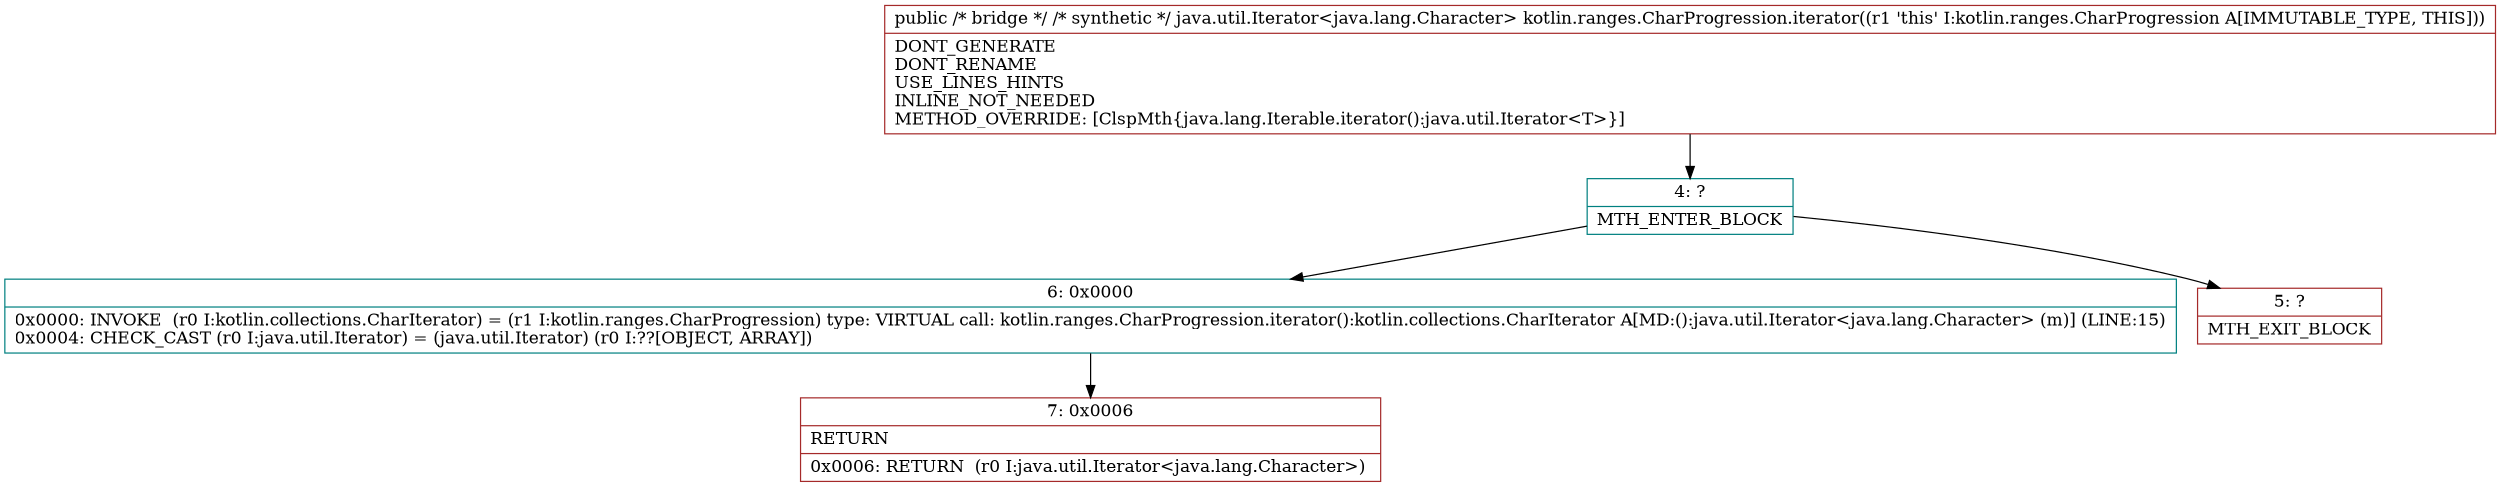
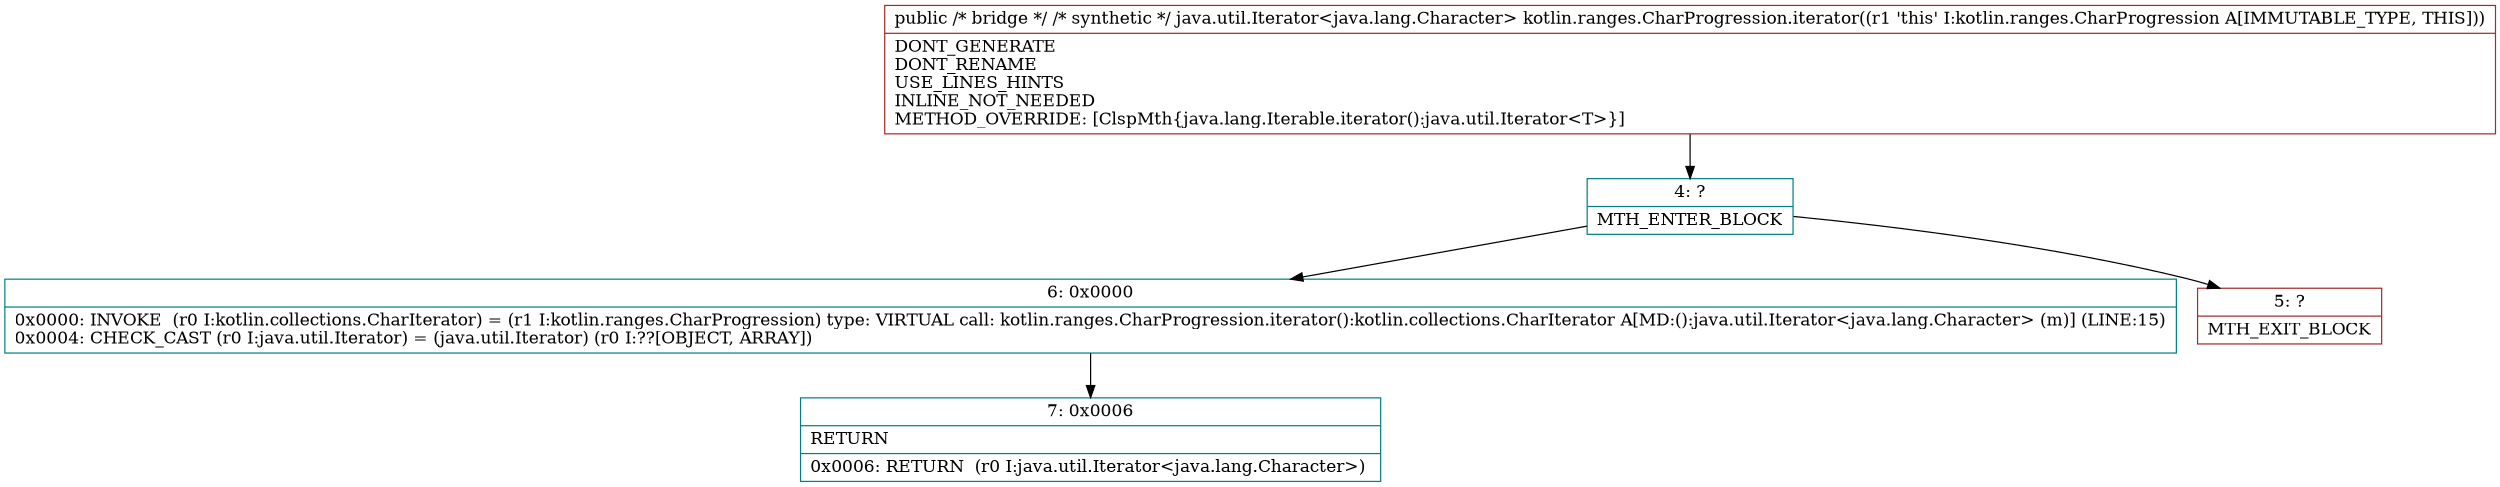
node "7: 0x0006": color brown -> teal
